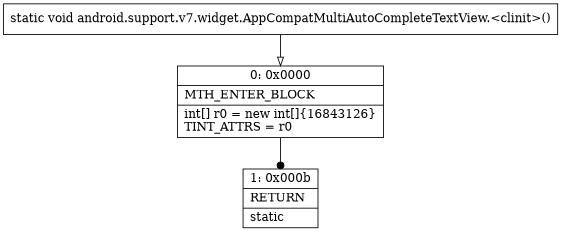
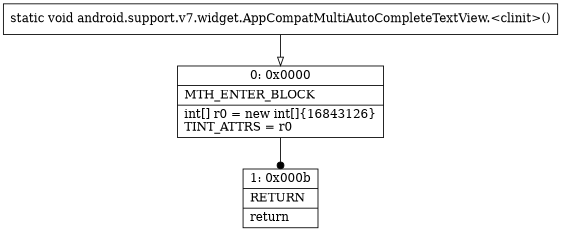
node "1: 0x000b": text "static" -> "return"
